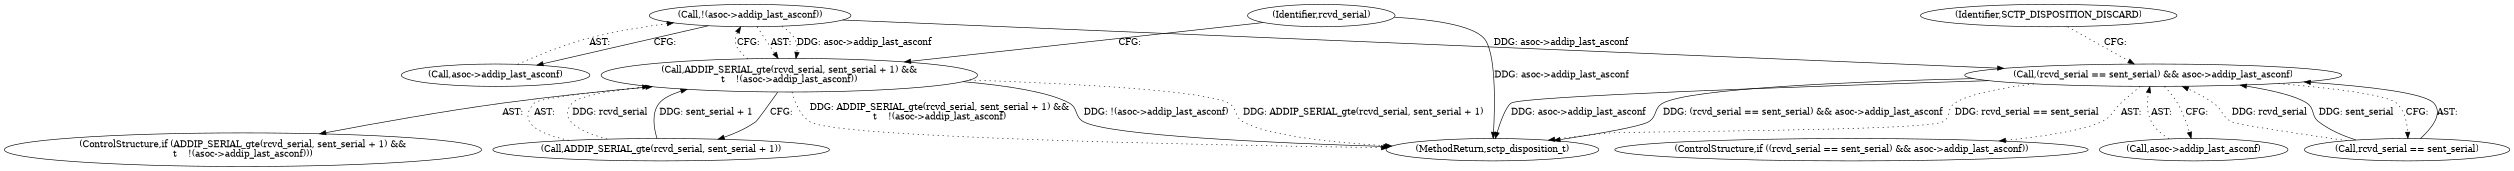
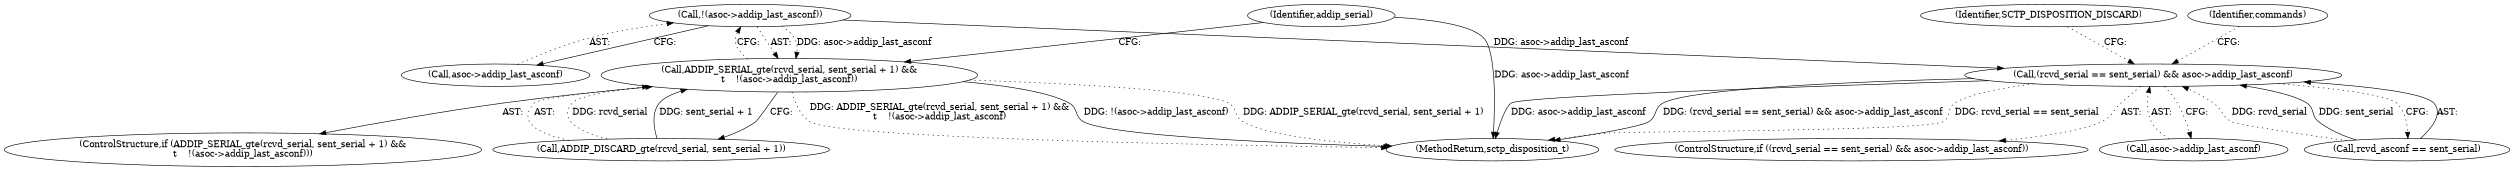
node "(Identifier,rcvd_serial)": label "(Identifier,rcvd_serial)" -> "(Identifier,addip_serial)"
node "(Identifier,commands)": added
node "(Call,ADDIP_SERIAL_gte(rcvd_serial, sent_serial + 1))": label "(Call,ADDIP_SERIAL_gte(rcvd_serial, sent_serial + 1))" -> "(Call,ADDIP_DISCARD_gte(rcvd_serial, sent_serial + 1))"
node "(Call,rcvd_serial == sent_serial)": label "(Call,rcvd_serial == sent_serial)" -> "(Call,rcvd_asconf == sent_serial)"
